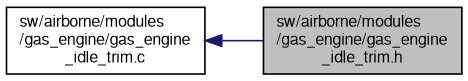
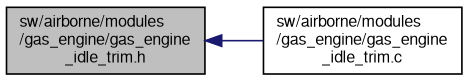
edge "sw/airborne/modules /gas_engine/gas_engine _idle_trim.h" -> "sw/airborne/modules /gas_engine/gas_engine _idle_trim.c": reversed
